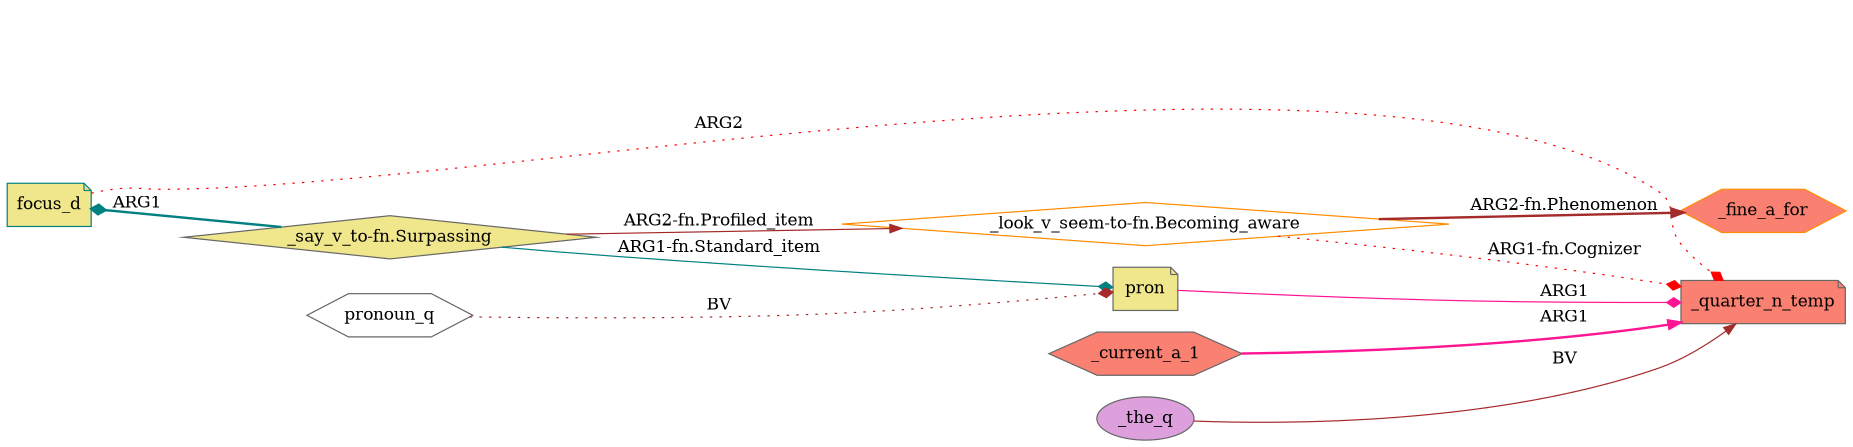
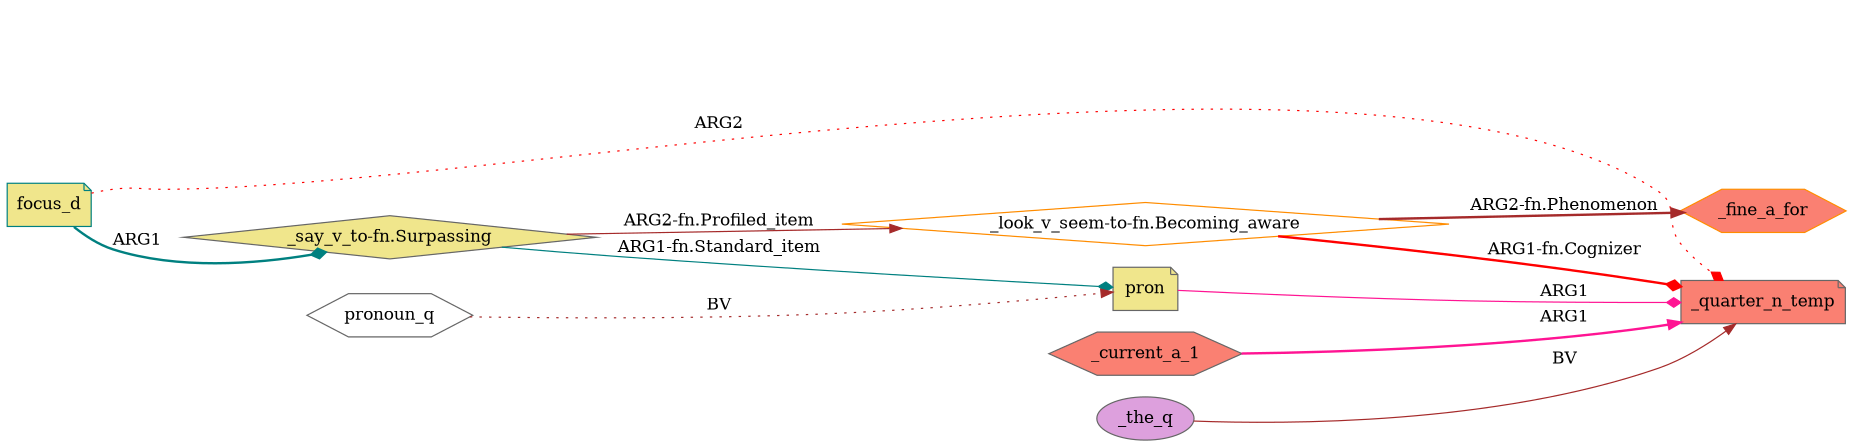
edge "_say_v_to-fn.Surpassing" -> "focus_d": reversed
edge "_look_v_seem-to-fn.Becoming_aware" -> "_quarter_n_temp": style dotted -> bold
edge "pronoun_q" -> "pron": arrowhead diamond -> normal
